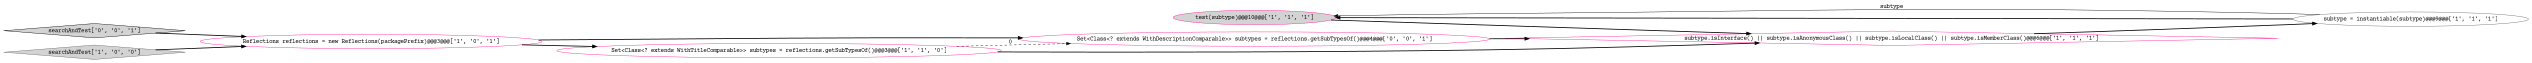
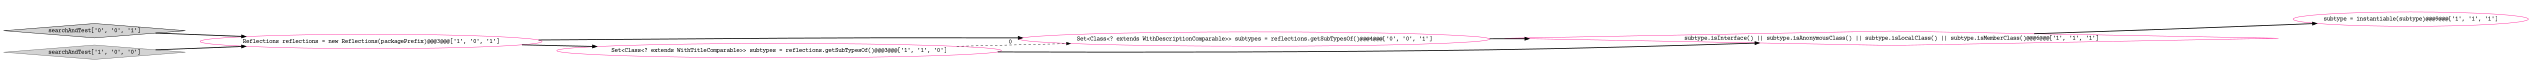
node "test(subtype)@@@10@@@['1', '1', '1']": removed
node "subtype = instantiable(subtype)@@@9@@@['1', '1', '1']": color gray40 -> deeppink
